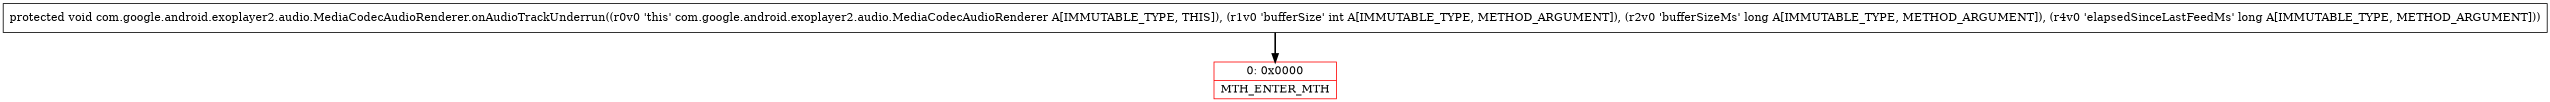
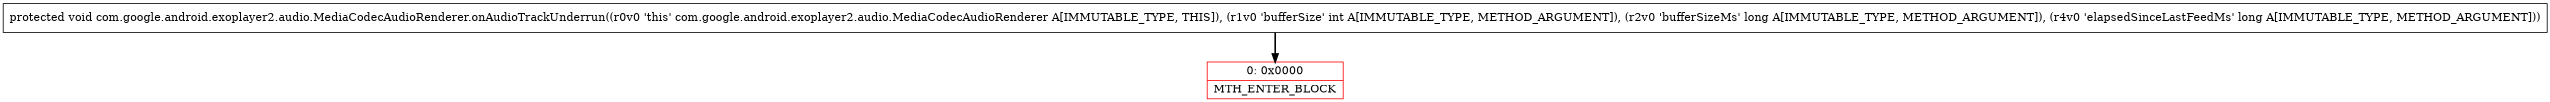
node "0: 0x0000": text "MTH_ENTER_MTH" -> "MTH_ENTER_BLOCK"
